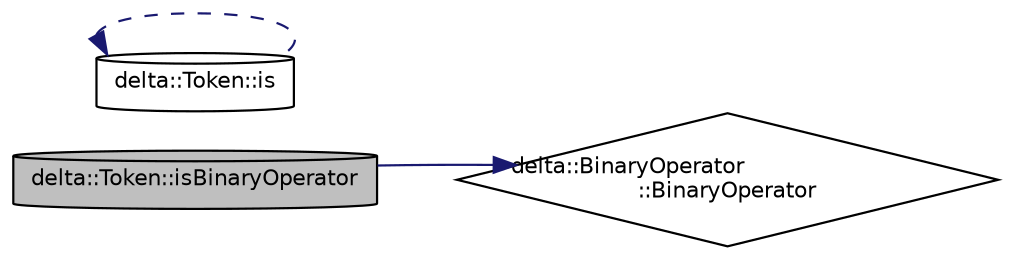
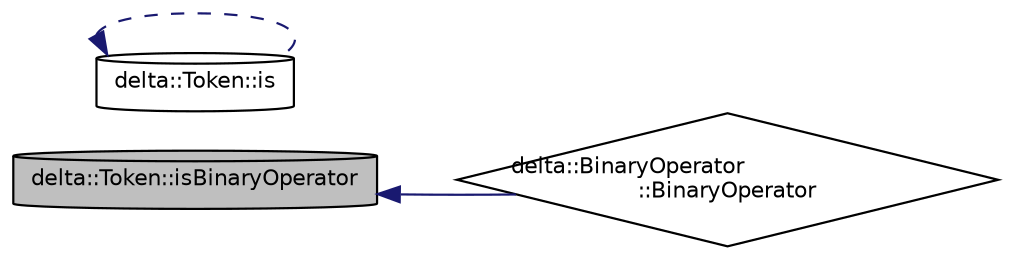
edge "delta::Token::isBinaryOperator" -> "delta::BinaryOperator ::BinaryOperator": reversed
